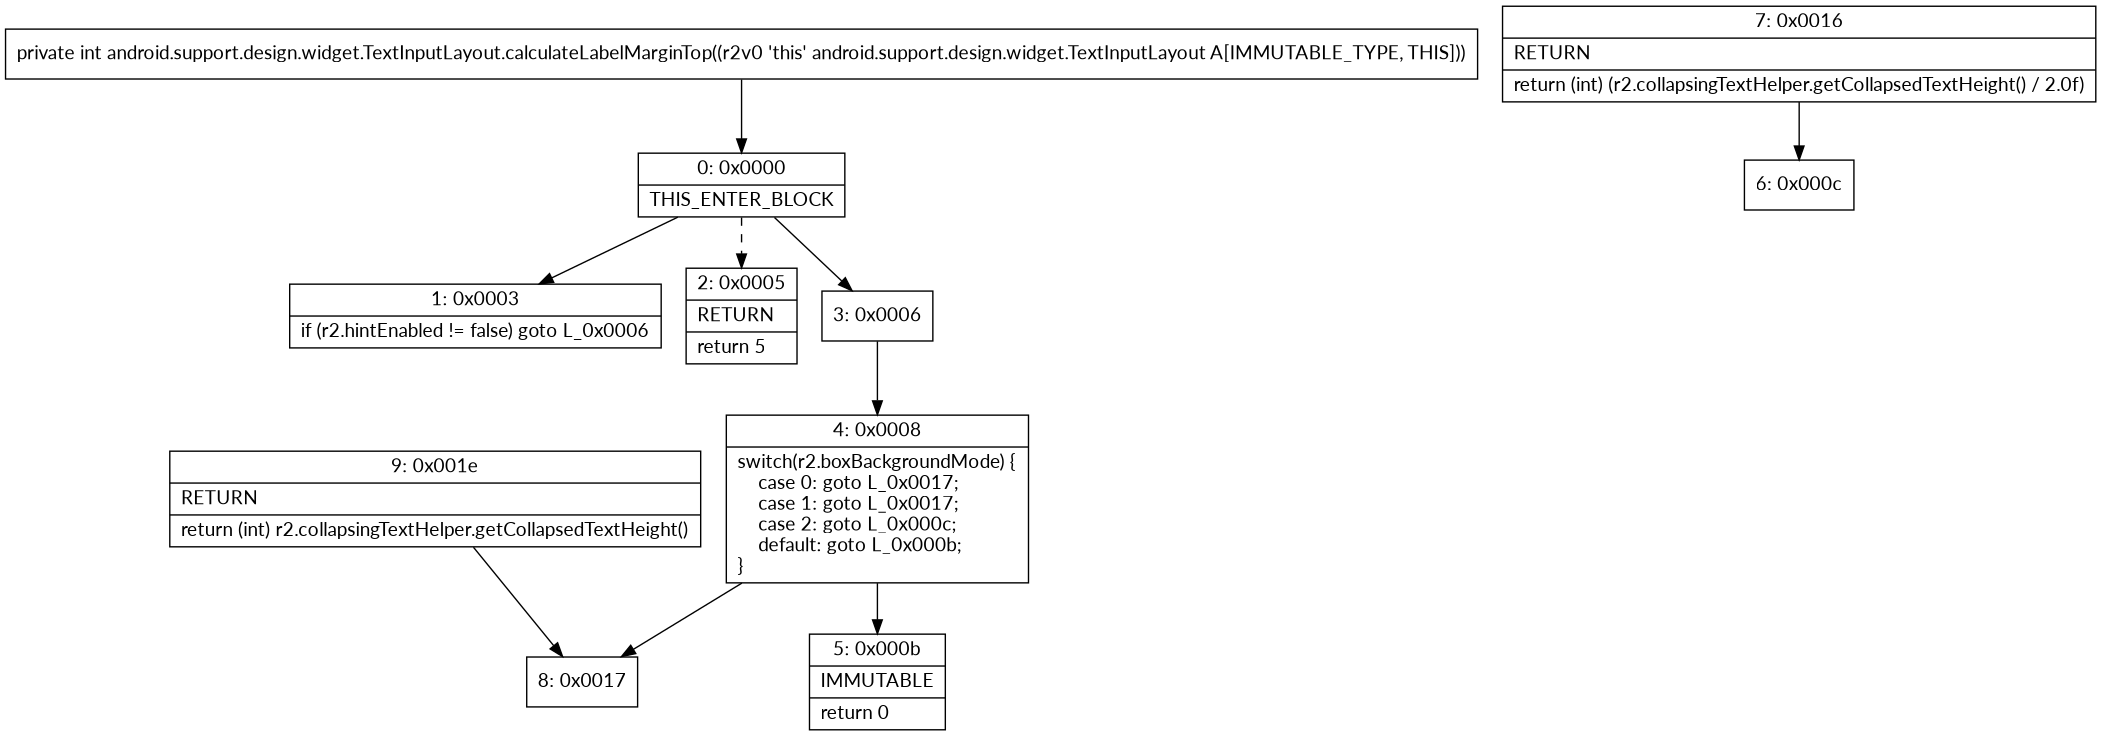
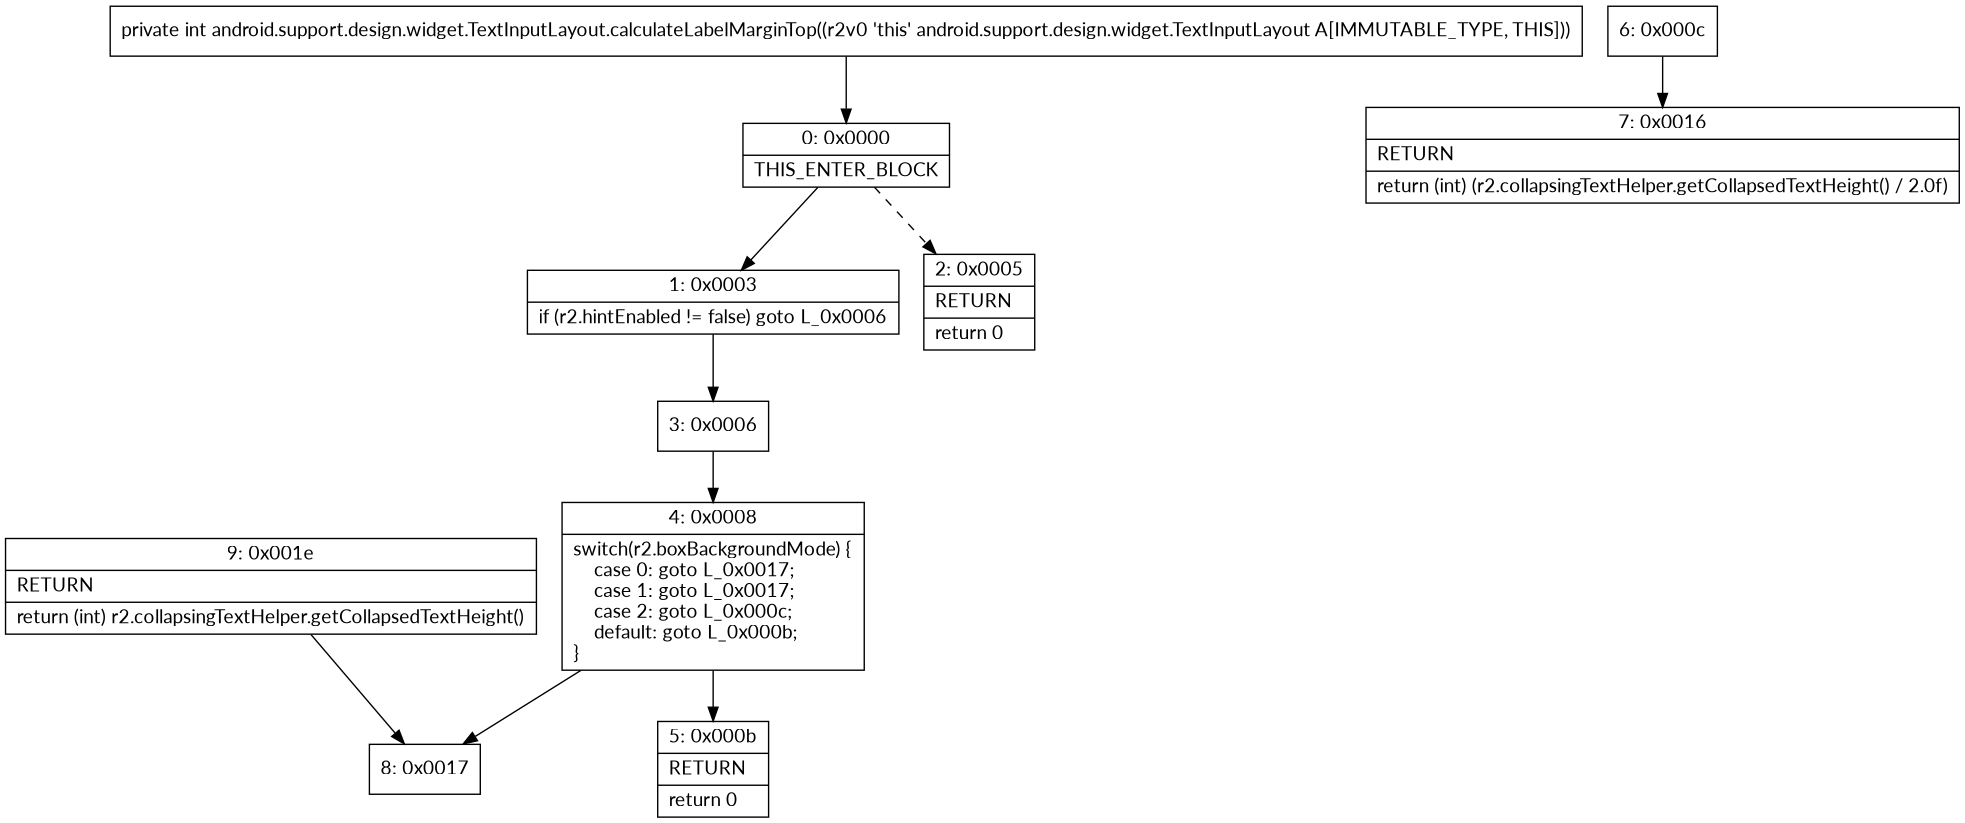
edge "7: 0x0016" -> "6: 0x000c": reversed
edge "0: 0x0000" -> "3: 0x0006": now "1: 0x0003" -> "3: 0x0006"
node "2: 0x0005": text "return 5" -> "return 0"
node "5: 0x000b": text "IMMUTABLE" -> "RETURN"
